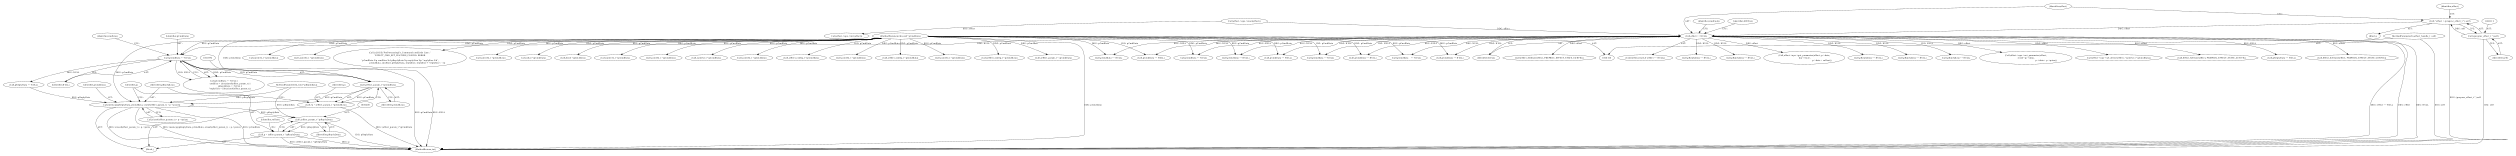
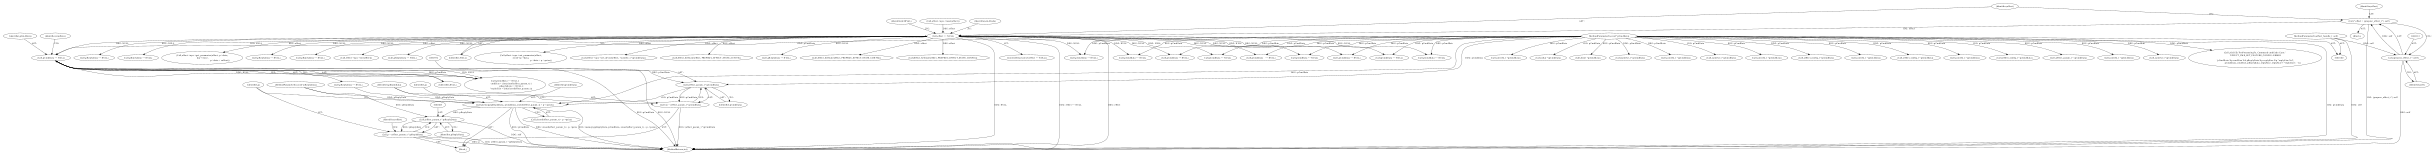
edge "(Call,effect->ops->reset(effect))" -> "(Call,effect->ops->init(effect))": now "(Call,effect == NULL)" -> "(Call,effect->ops->init(effect))"
edge "(MethodParameterIn,effect_handle_t  self)" -> "(Call,(preproc_effect_t *) self)": added, label "DDG: self"
edge "(Call,(effect_param_t *)pReplyData)" -> "(MethodReturn,int)": label "DDG: pReplyData" -> "DDG: self"
